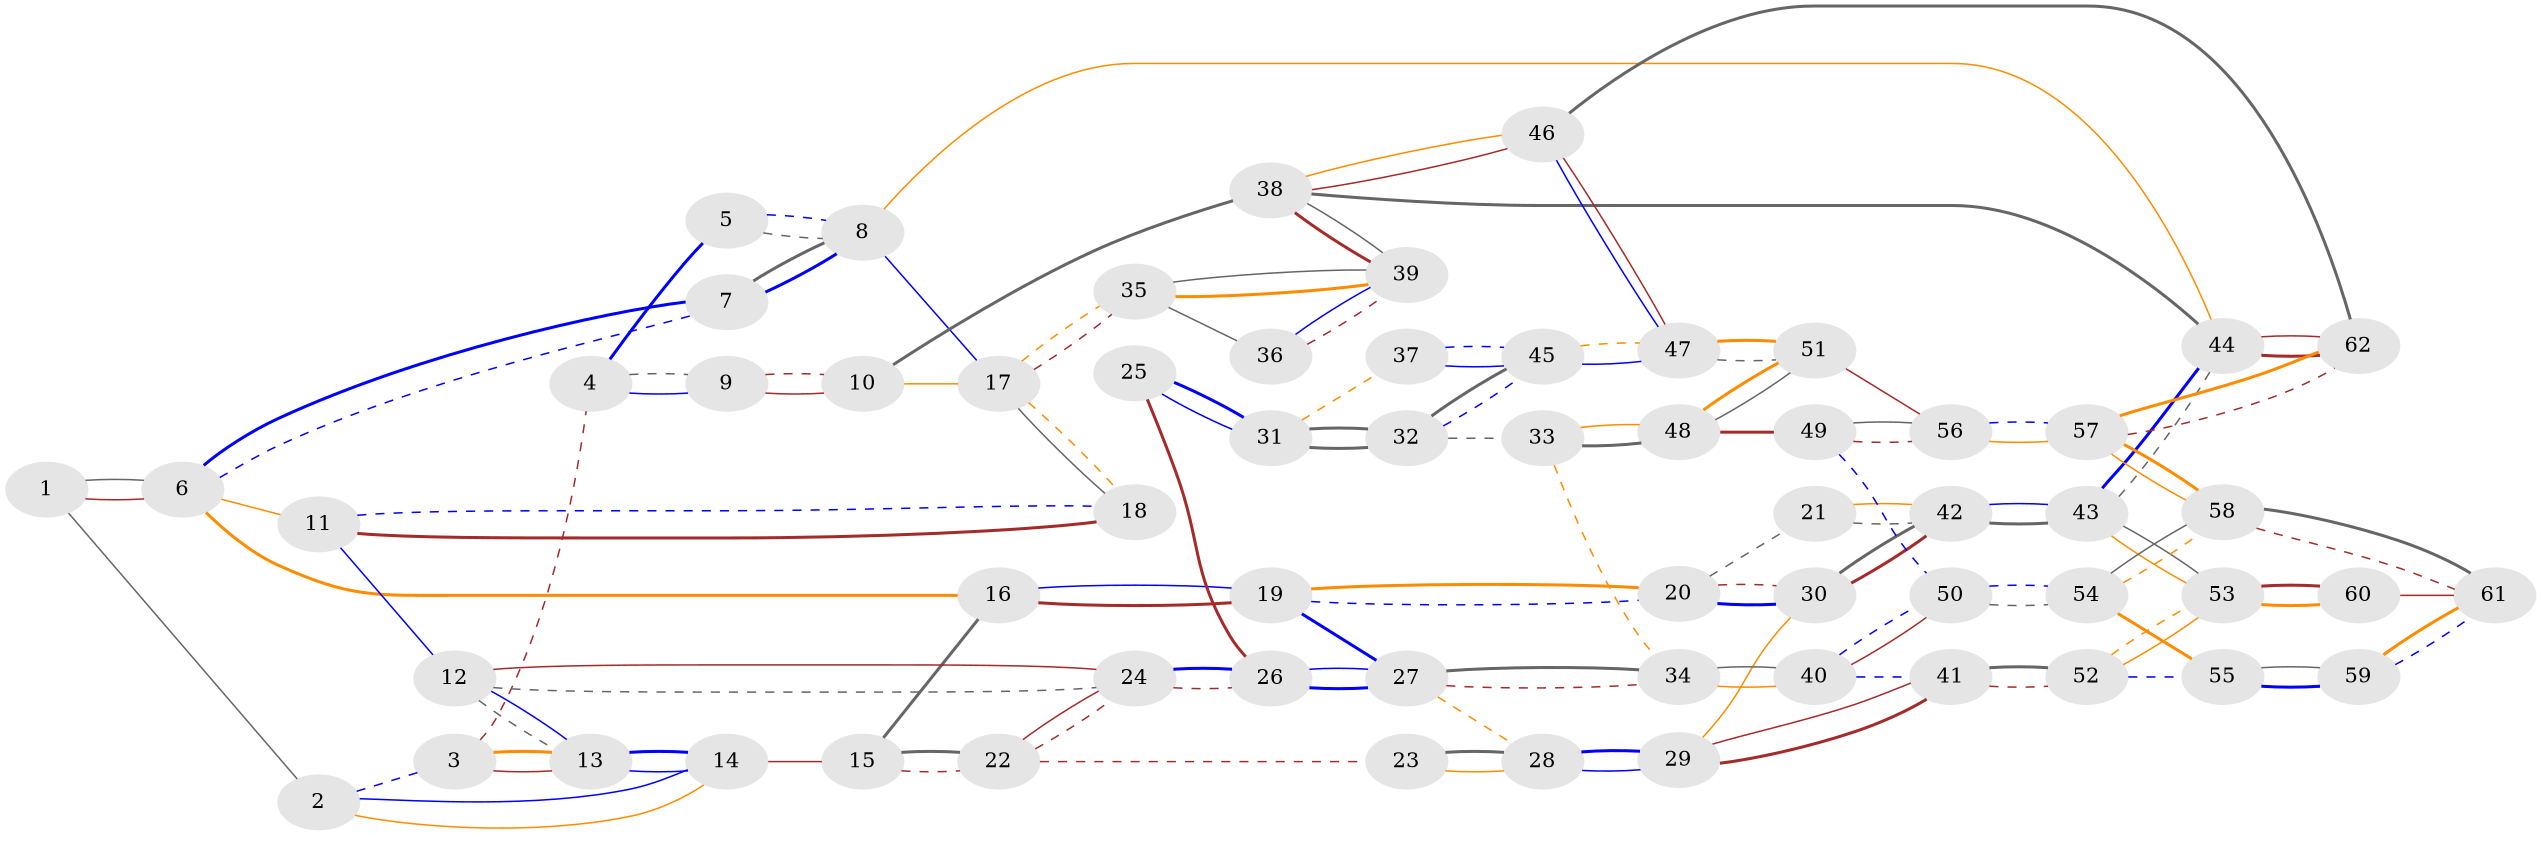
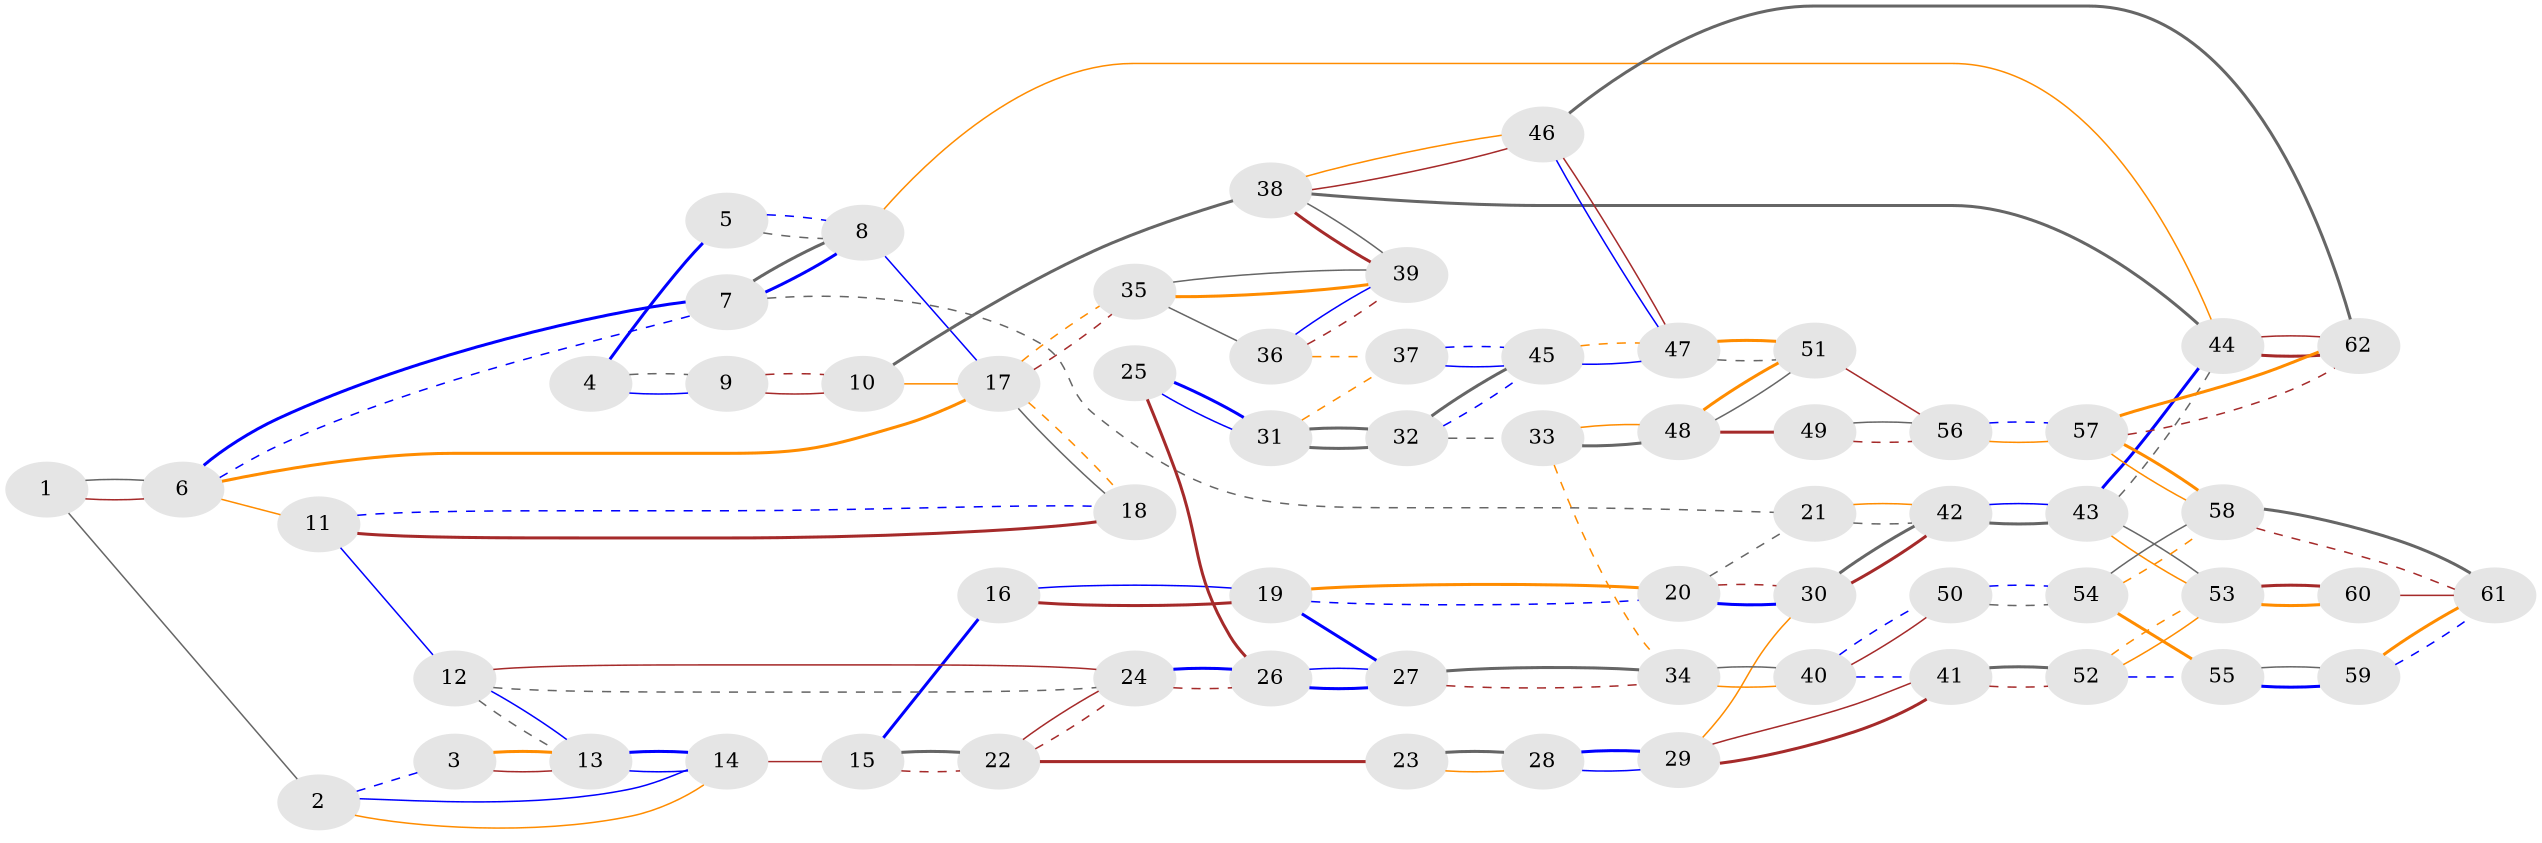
edge "36" -- "37": added
edge "7" -- "21": added
edge "49" -- "50": removed
edge "4" -- "3": removed
edge "6" -- "16": now "6" -- "17"
edge "16" -- "15": color gray40 -> blue
edge "27" -- "28": removed
edge "22" -- "23": style dashed -> bold
